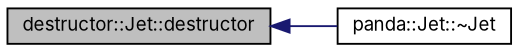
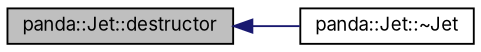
node "destructor::Jet::destructor": label "destructor::Jet::destructor" -> "panda::Jet::destructor"
